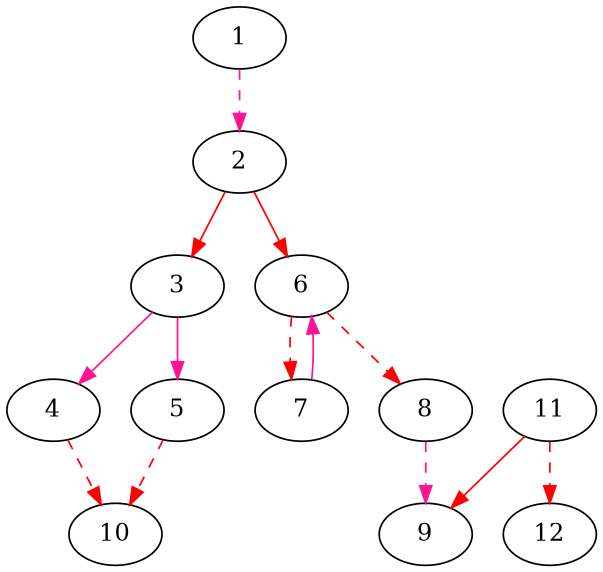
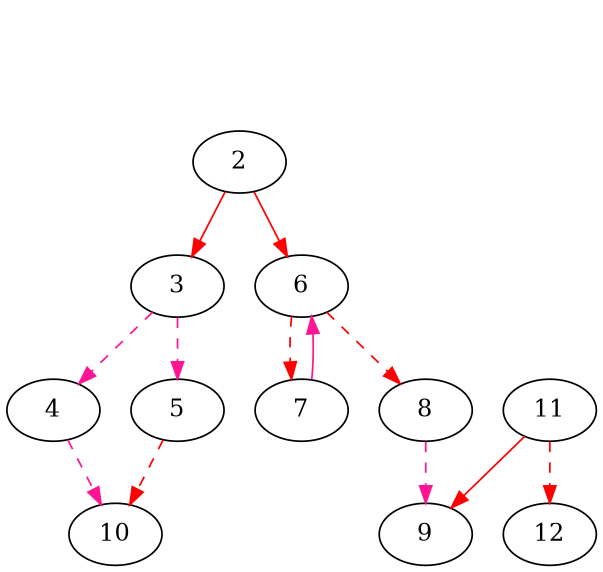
node "1": removed
edge "3" -> "5": style solid -> dashed
edge "3" -> "4": style solid -> dashed
edge "4" -> "10": color red -> deeppink
